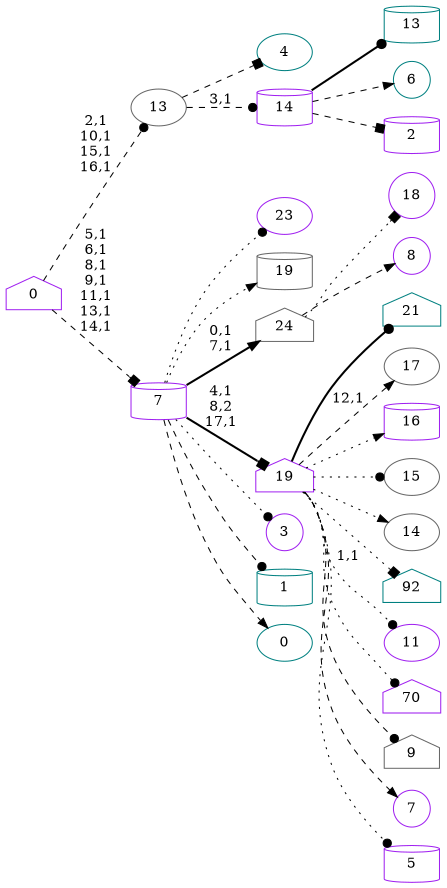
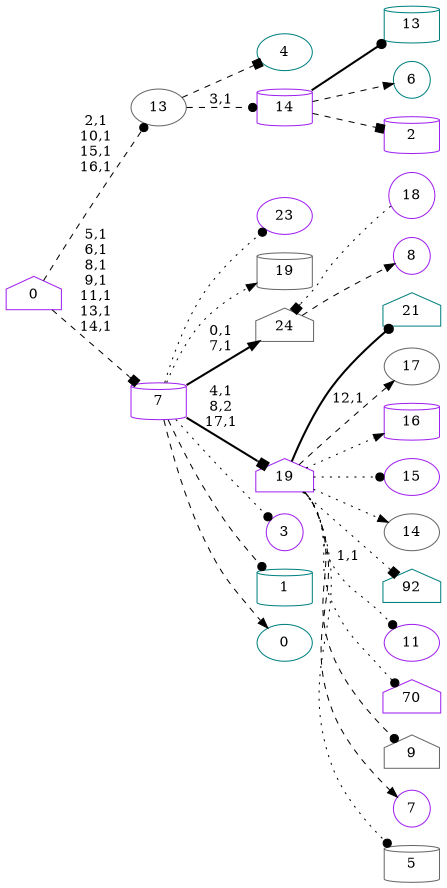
edge "24" -> "18": reversed
node "15": color gray40 -> purple
node "5": color purple -> gray40
